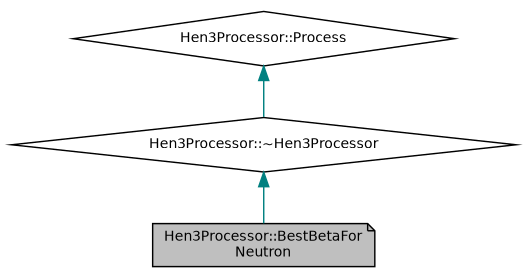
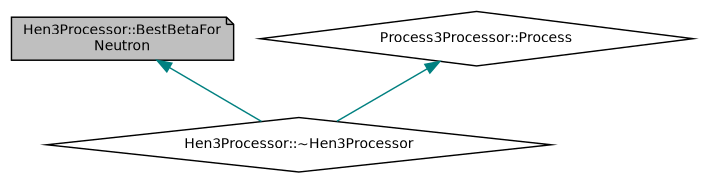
node "Hen3Processor::Process": label "Hen3Processor::Process" -> "Process3Processor::Process"
edge "Hen3Processor::BestBetaFor Neutron" -> "Hen3Processor::~Hen3Processor": reversed
